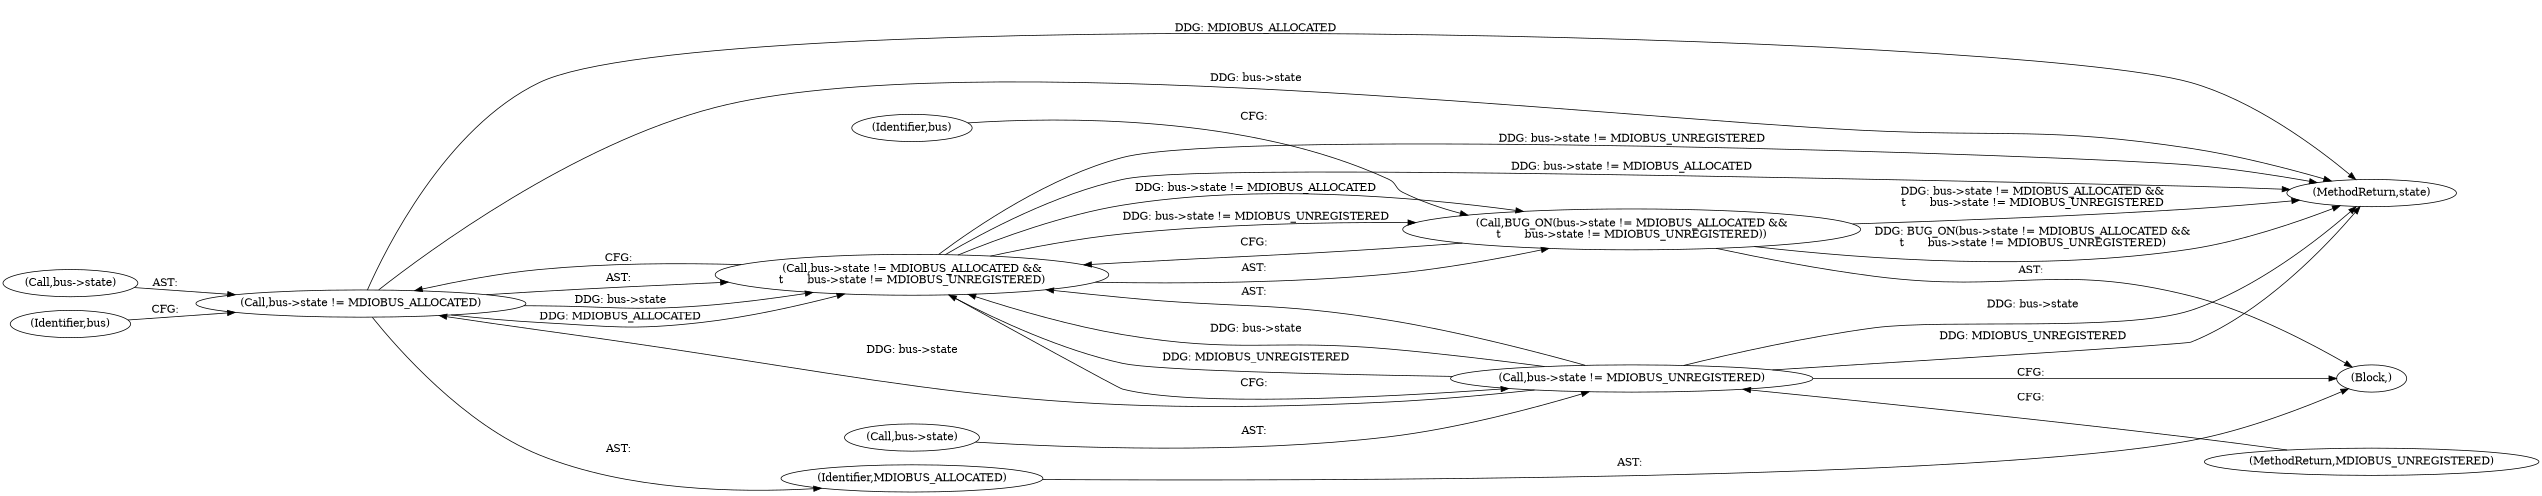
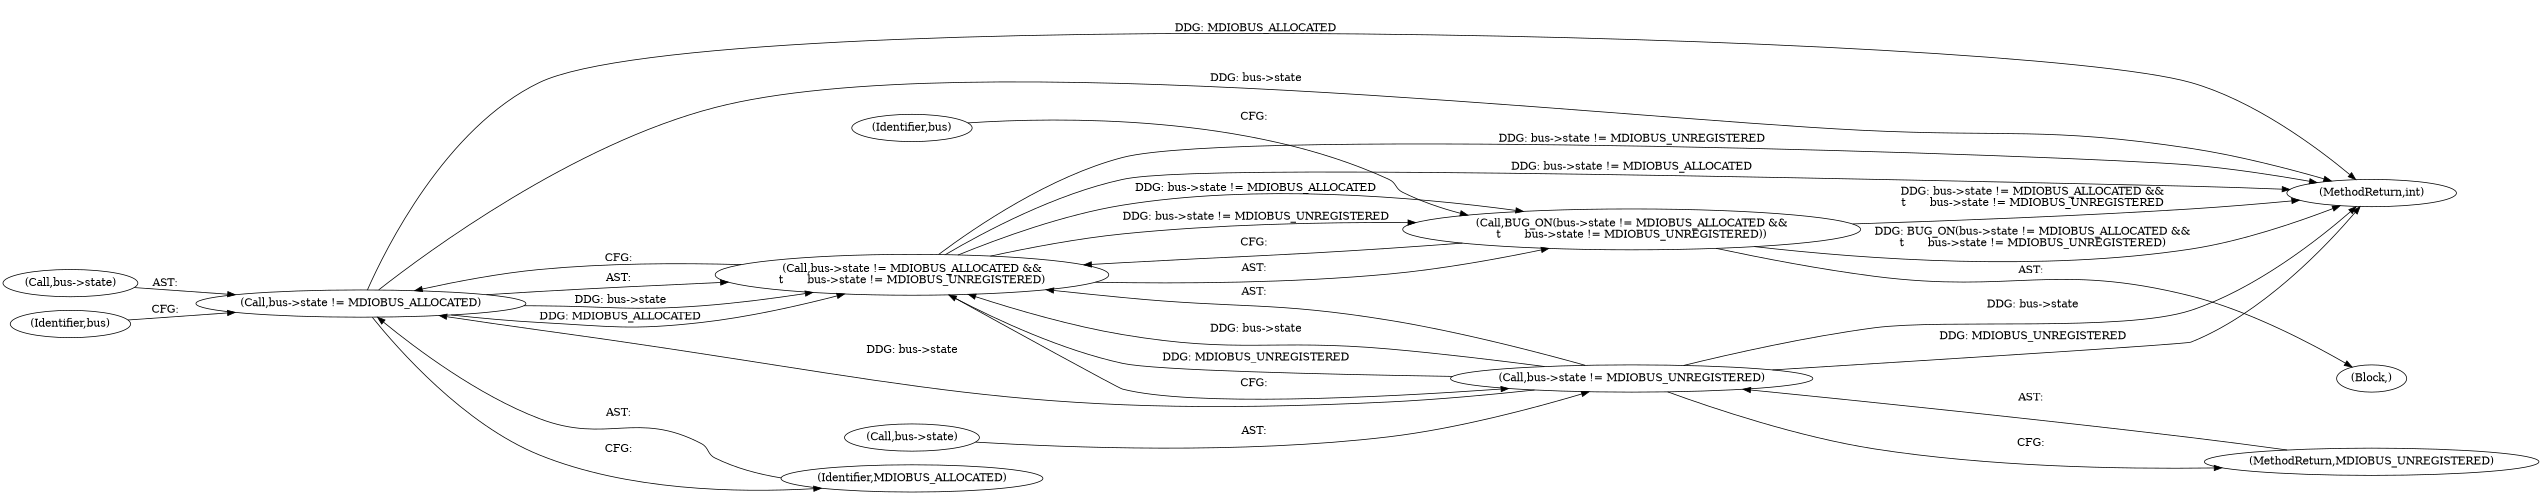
node "(MethodReturn,state)": label "(MethodReturn,state)" -> "(MethodReturn,int)"
edge "(Call,bus->state != MDIOBUS_UNREGISTERED)" -> "(Block,)": now "(Call,bus->state != MDIOBUS_UNREGISTERED)" -> "(MethodReturn,MDIOBUS_UNREGISTERED)"
edge "(MethodReturn,MDIOBUS_UNREGISTERED)" -> "(Call,bus->state != MDIOBUS_UNREGISTERED)": label "CFG: " -> "AST: "
edge "(Call,bus->state != MDIOBUS_ALLOCATED)" -> "(Identifier,MDIOBUS_ALLOCATED)": label "AST: " -> "CFG: "
edge "(Identifier,MDIOBUS_ALLOCATED)" -> "(Block,)": now "(Identifier,MDIOBUS_ALLOCATED)" -> "(Call,bus->state != MDIOBUS_ALLOCATED)"
